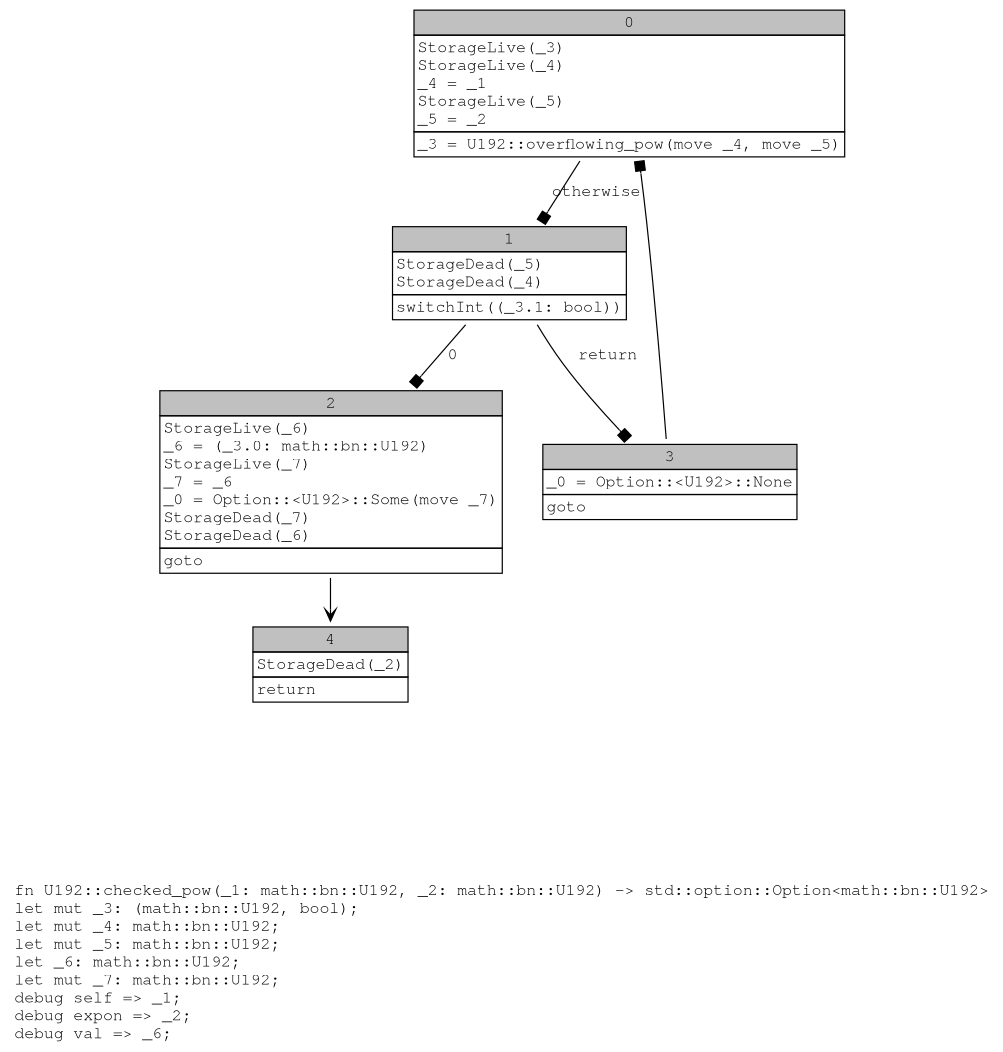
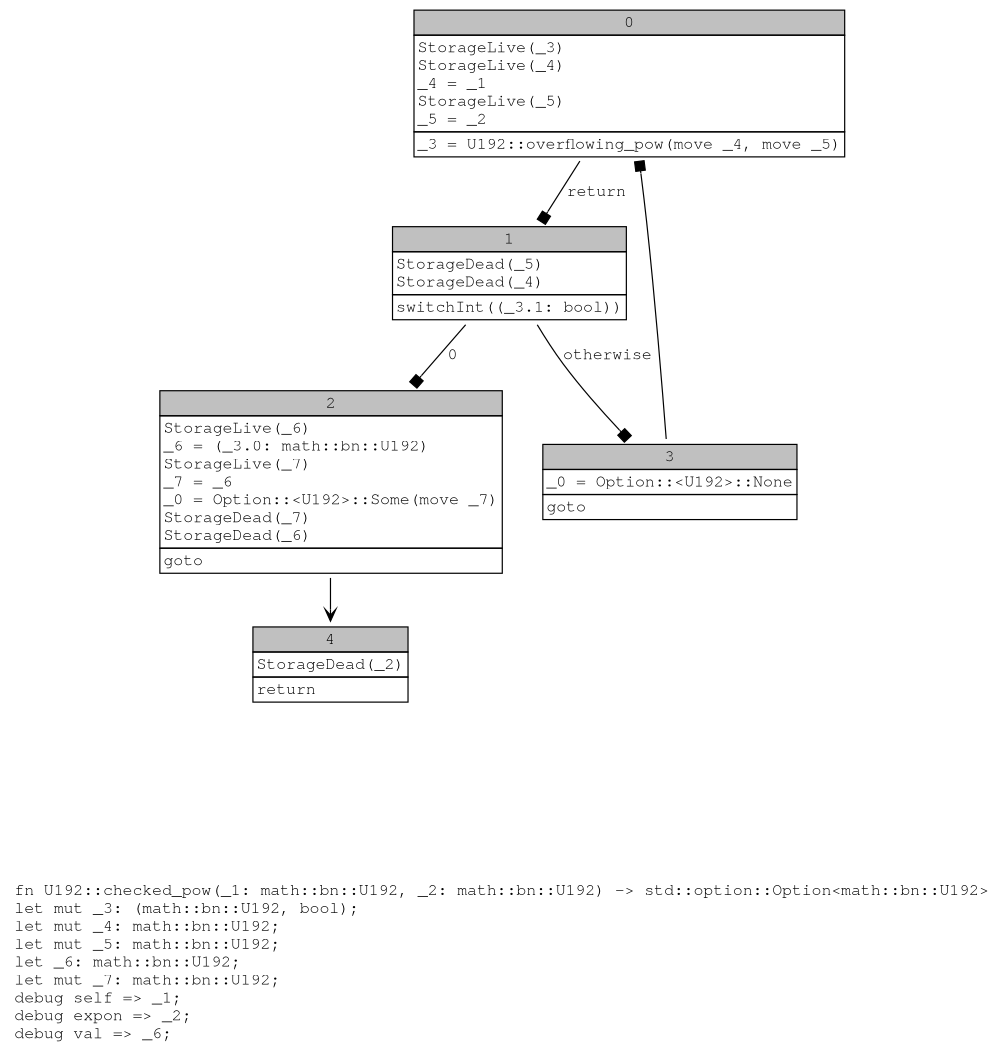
edge "0" -> "1": label "otherwise" -> "return"
edge "1" -> "3": label "return" -> "otherwise"
